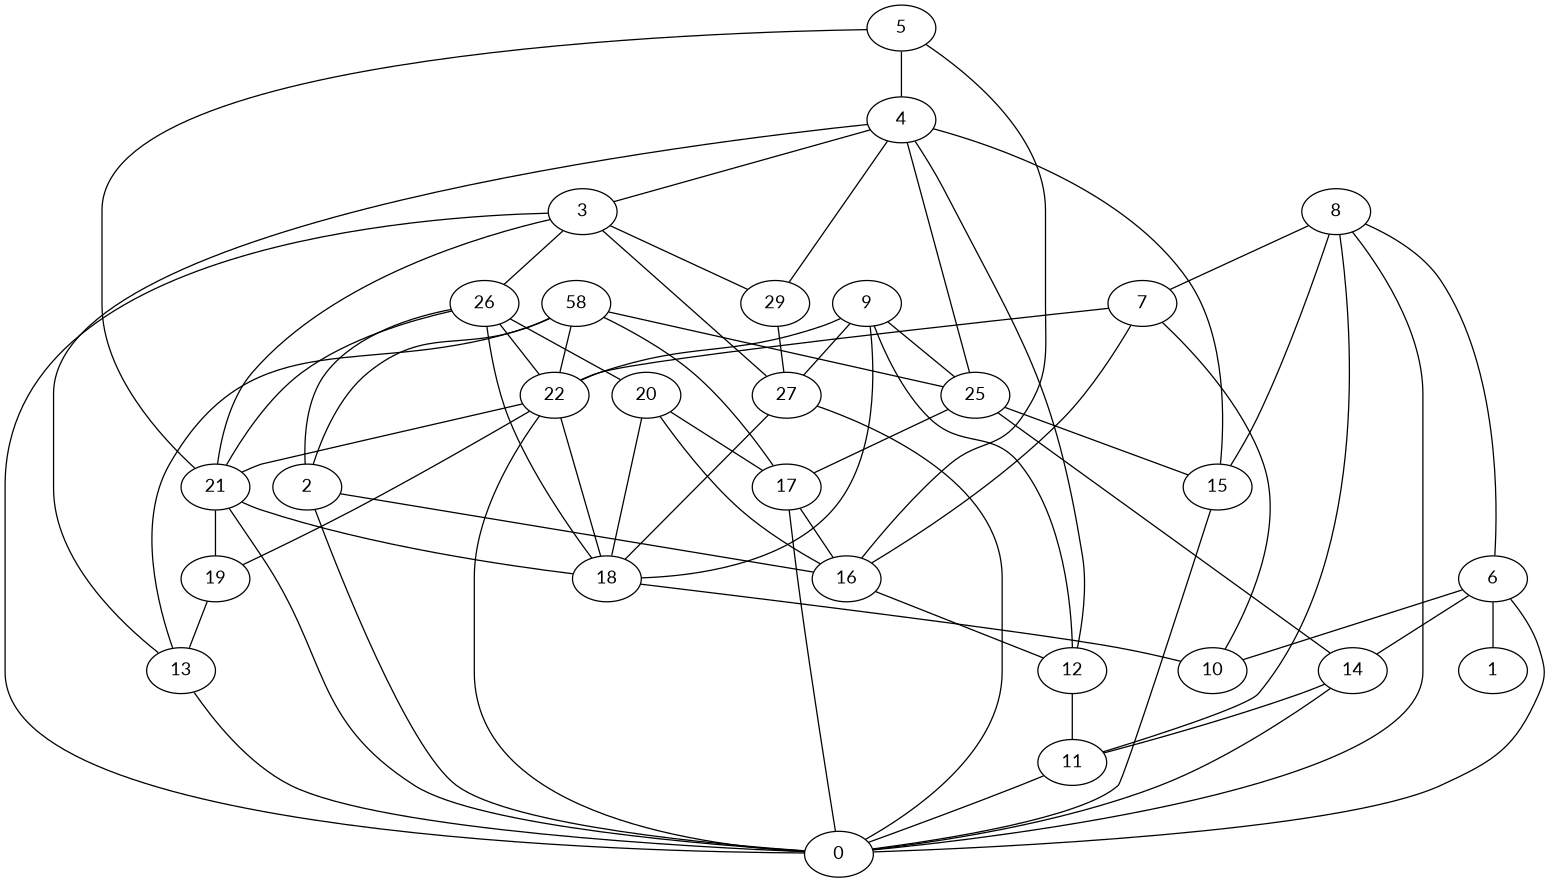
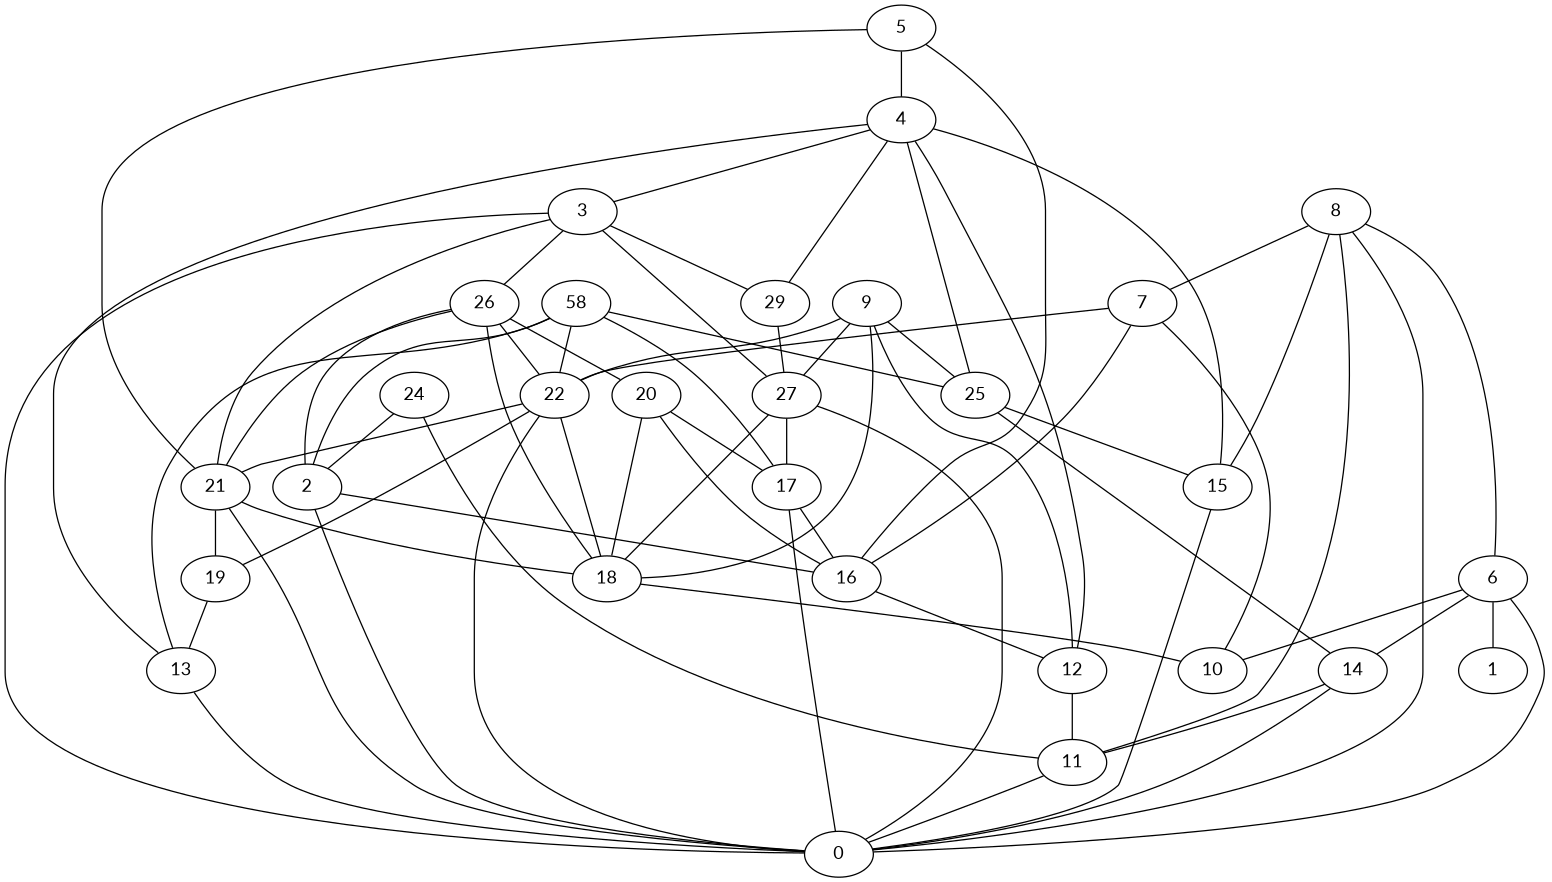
node "24": added
edge "25" -- "17": now "27" -- "17"
